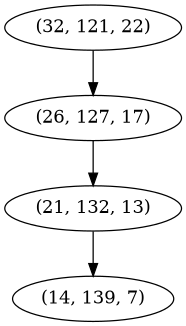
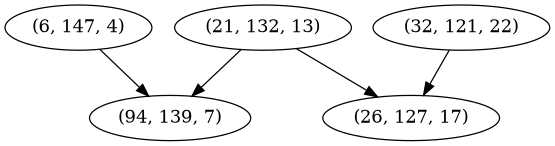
node "(6, 147, 4)": added
edge "(26, 127, 17)" -> "(21, 132, 13)": reversed
node "(14, 139, 7)": label "(14, 139, 7)" -> "(94, 139, 7)"
